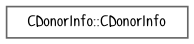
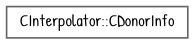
node "CDonorInfo::CDonorInfo": label "CDonorInfo::CDonorInfo" -> "CInterpolator::CDonorInfo"
